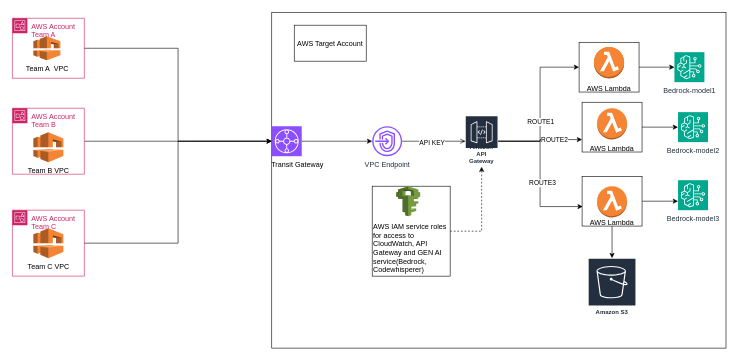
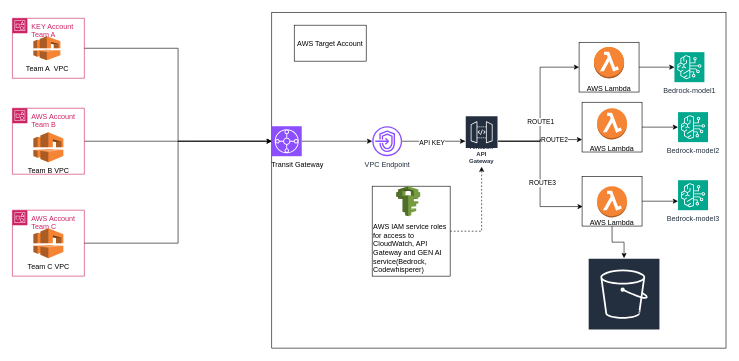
node "AWS Account Team A": label "AWS Account Team A" -> "KEY Account Team A"
edge "VPC Endpoint" -> "Amazon API Gateway": arrowhead open -> classic
node "Amazon S3": size 48x60 -> 72x60
